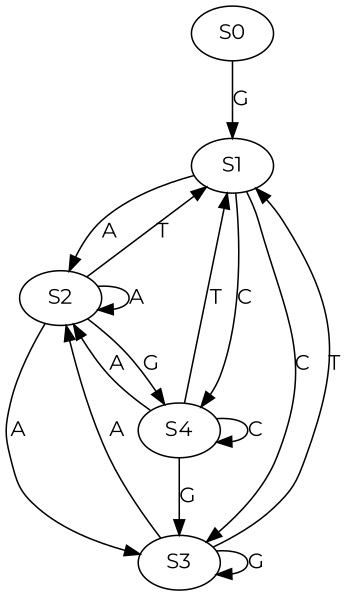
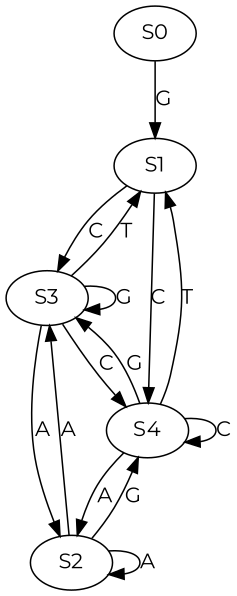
edge "S1" -> "S2": removed, label "A"
edge "S2" -> "S1": removed, label "T"
edge "S3" -> "S4": added, label "C"
